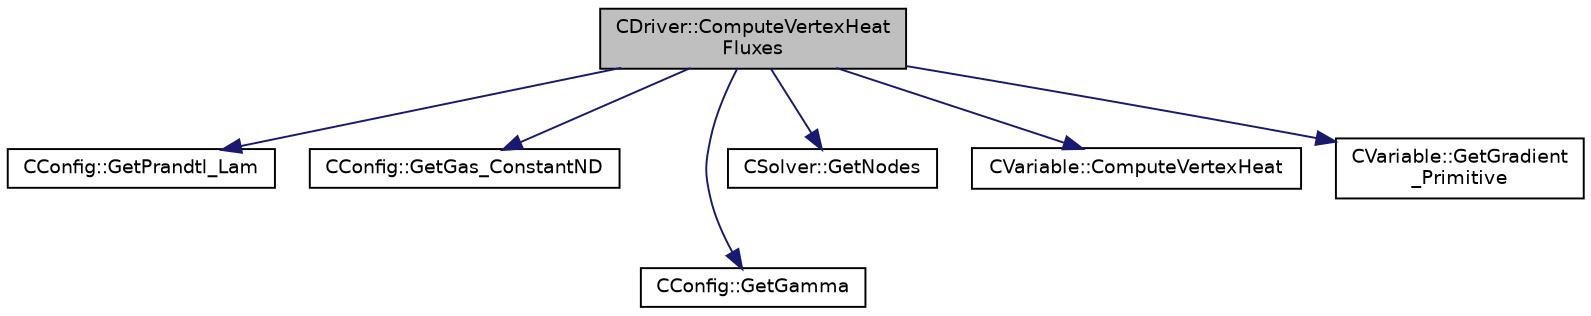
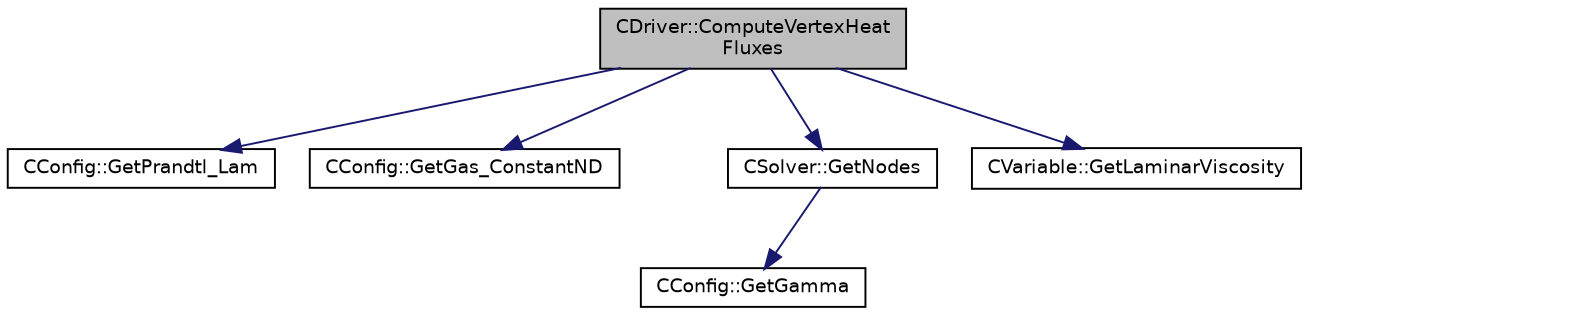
edge "CDriver::ComputeVertexHeat Fluxes" -> "CConfig::GetGamma": now "CSolver::GetNodes" -> "CConfig::GetGamma"
node "CVariable::ComputeVertexHeat": label "CVariable::ComputeVertexHeat" -> "CVariable::GetLaminarViscosity"
node "CVariable::GetGradient _Primitive": removed
